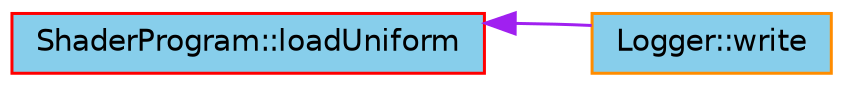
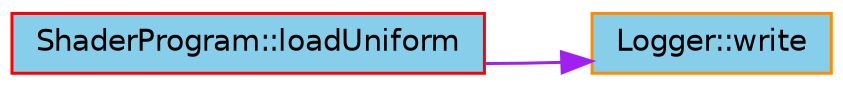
edge "Logger::write" -> "ShaderProgram::loadUniform": reversed
